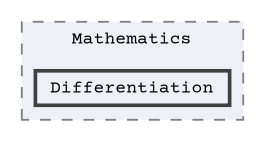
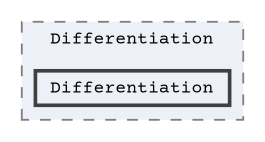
cluster "Mathematics": label "Mathematics" -> "Differentiation"
